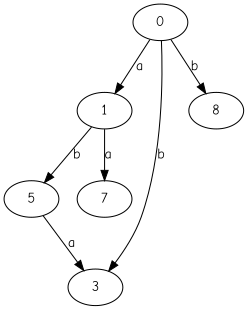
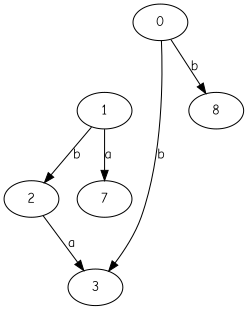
edge "0" -> "1": removed, label "a"
node "5": label "5" -> "2"
